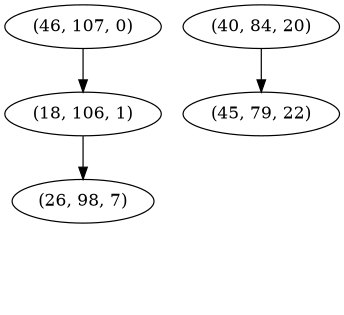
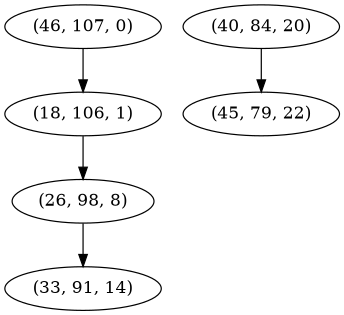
node "(26, 98, 7)": label "(26, 98, 7)" -> "(26, 98, 8)"
node "(33, 91, 14)": added
